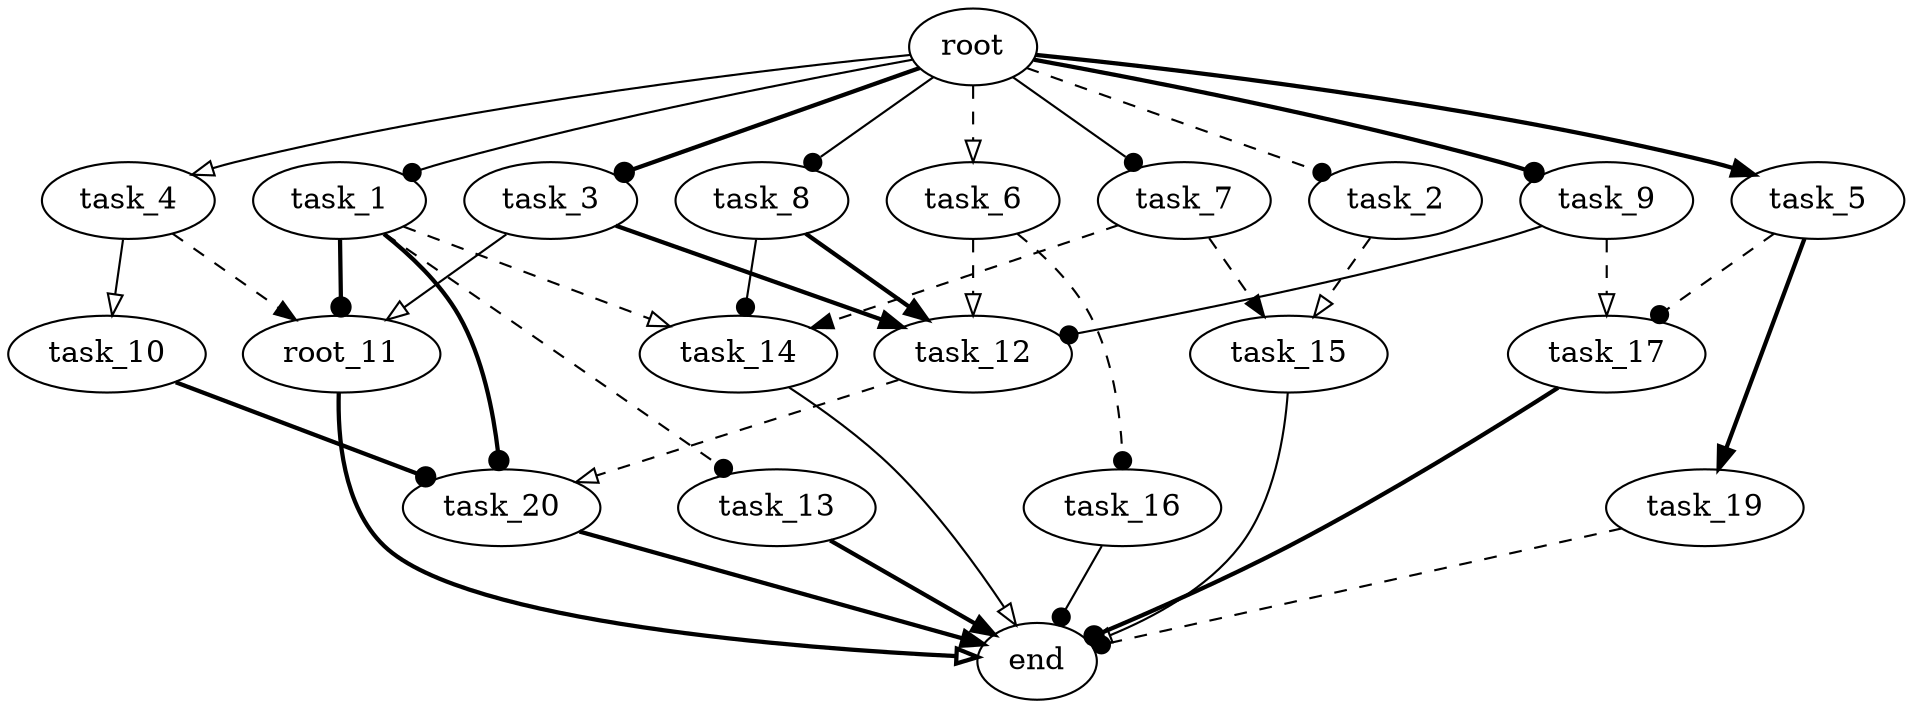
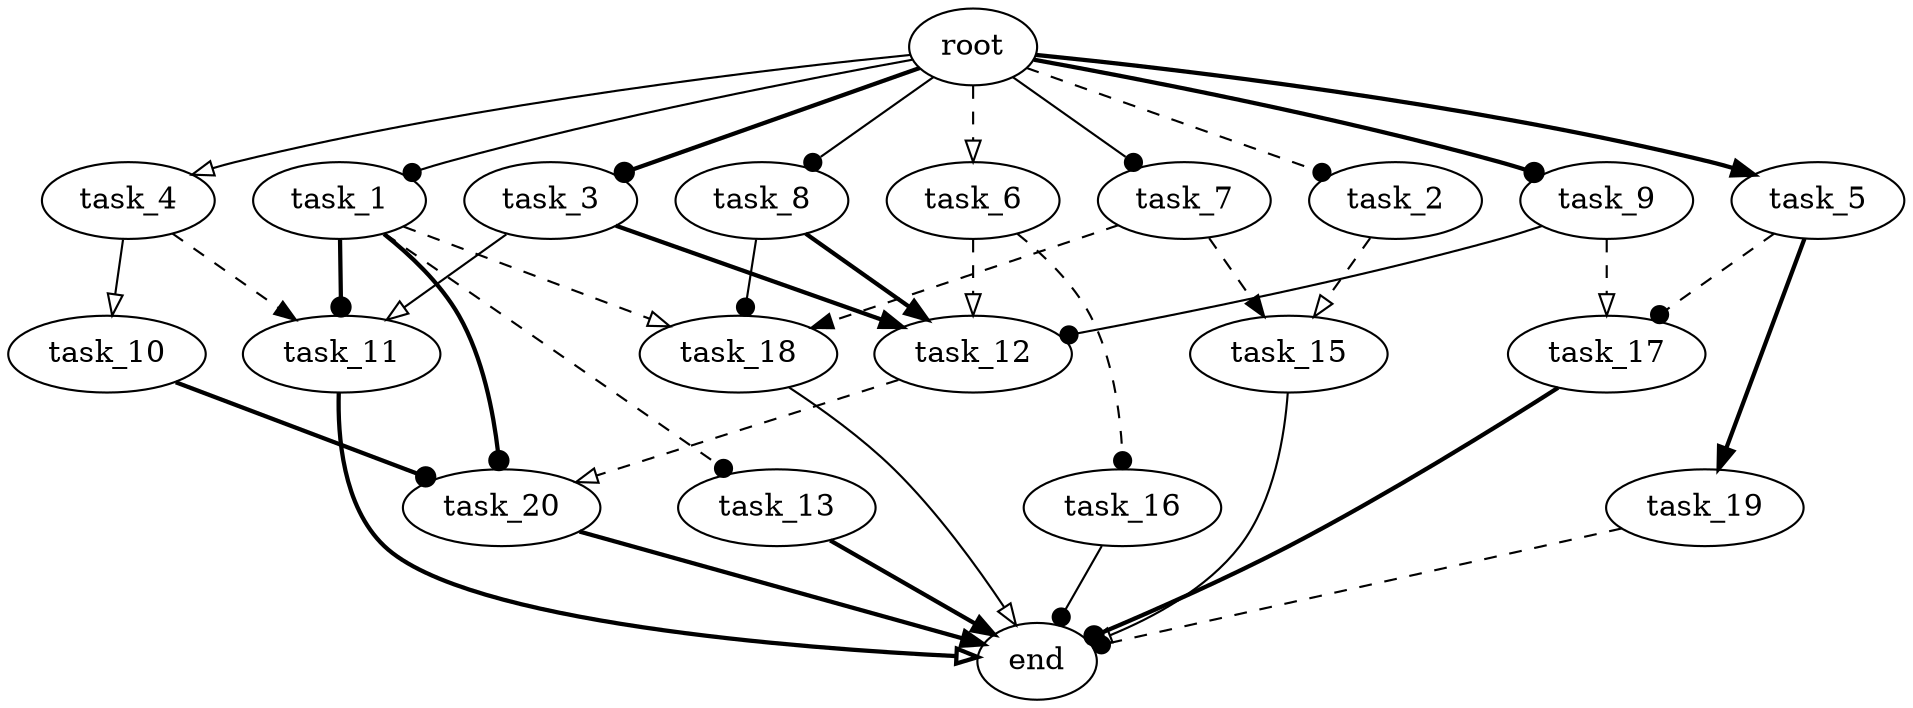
node "root_11": label "root_11" -> "task_11"
node "task_14": label "task_14" -> "task_18"
